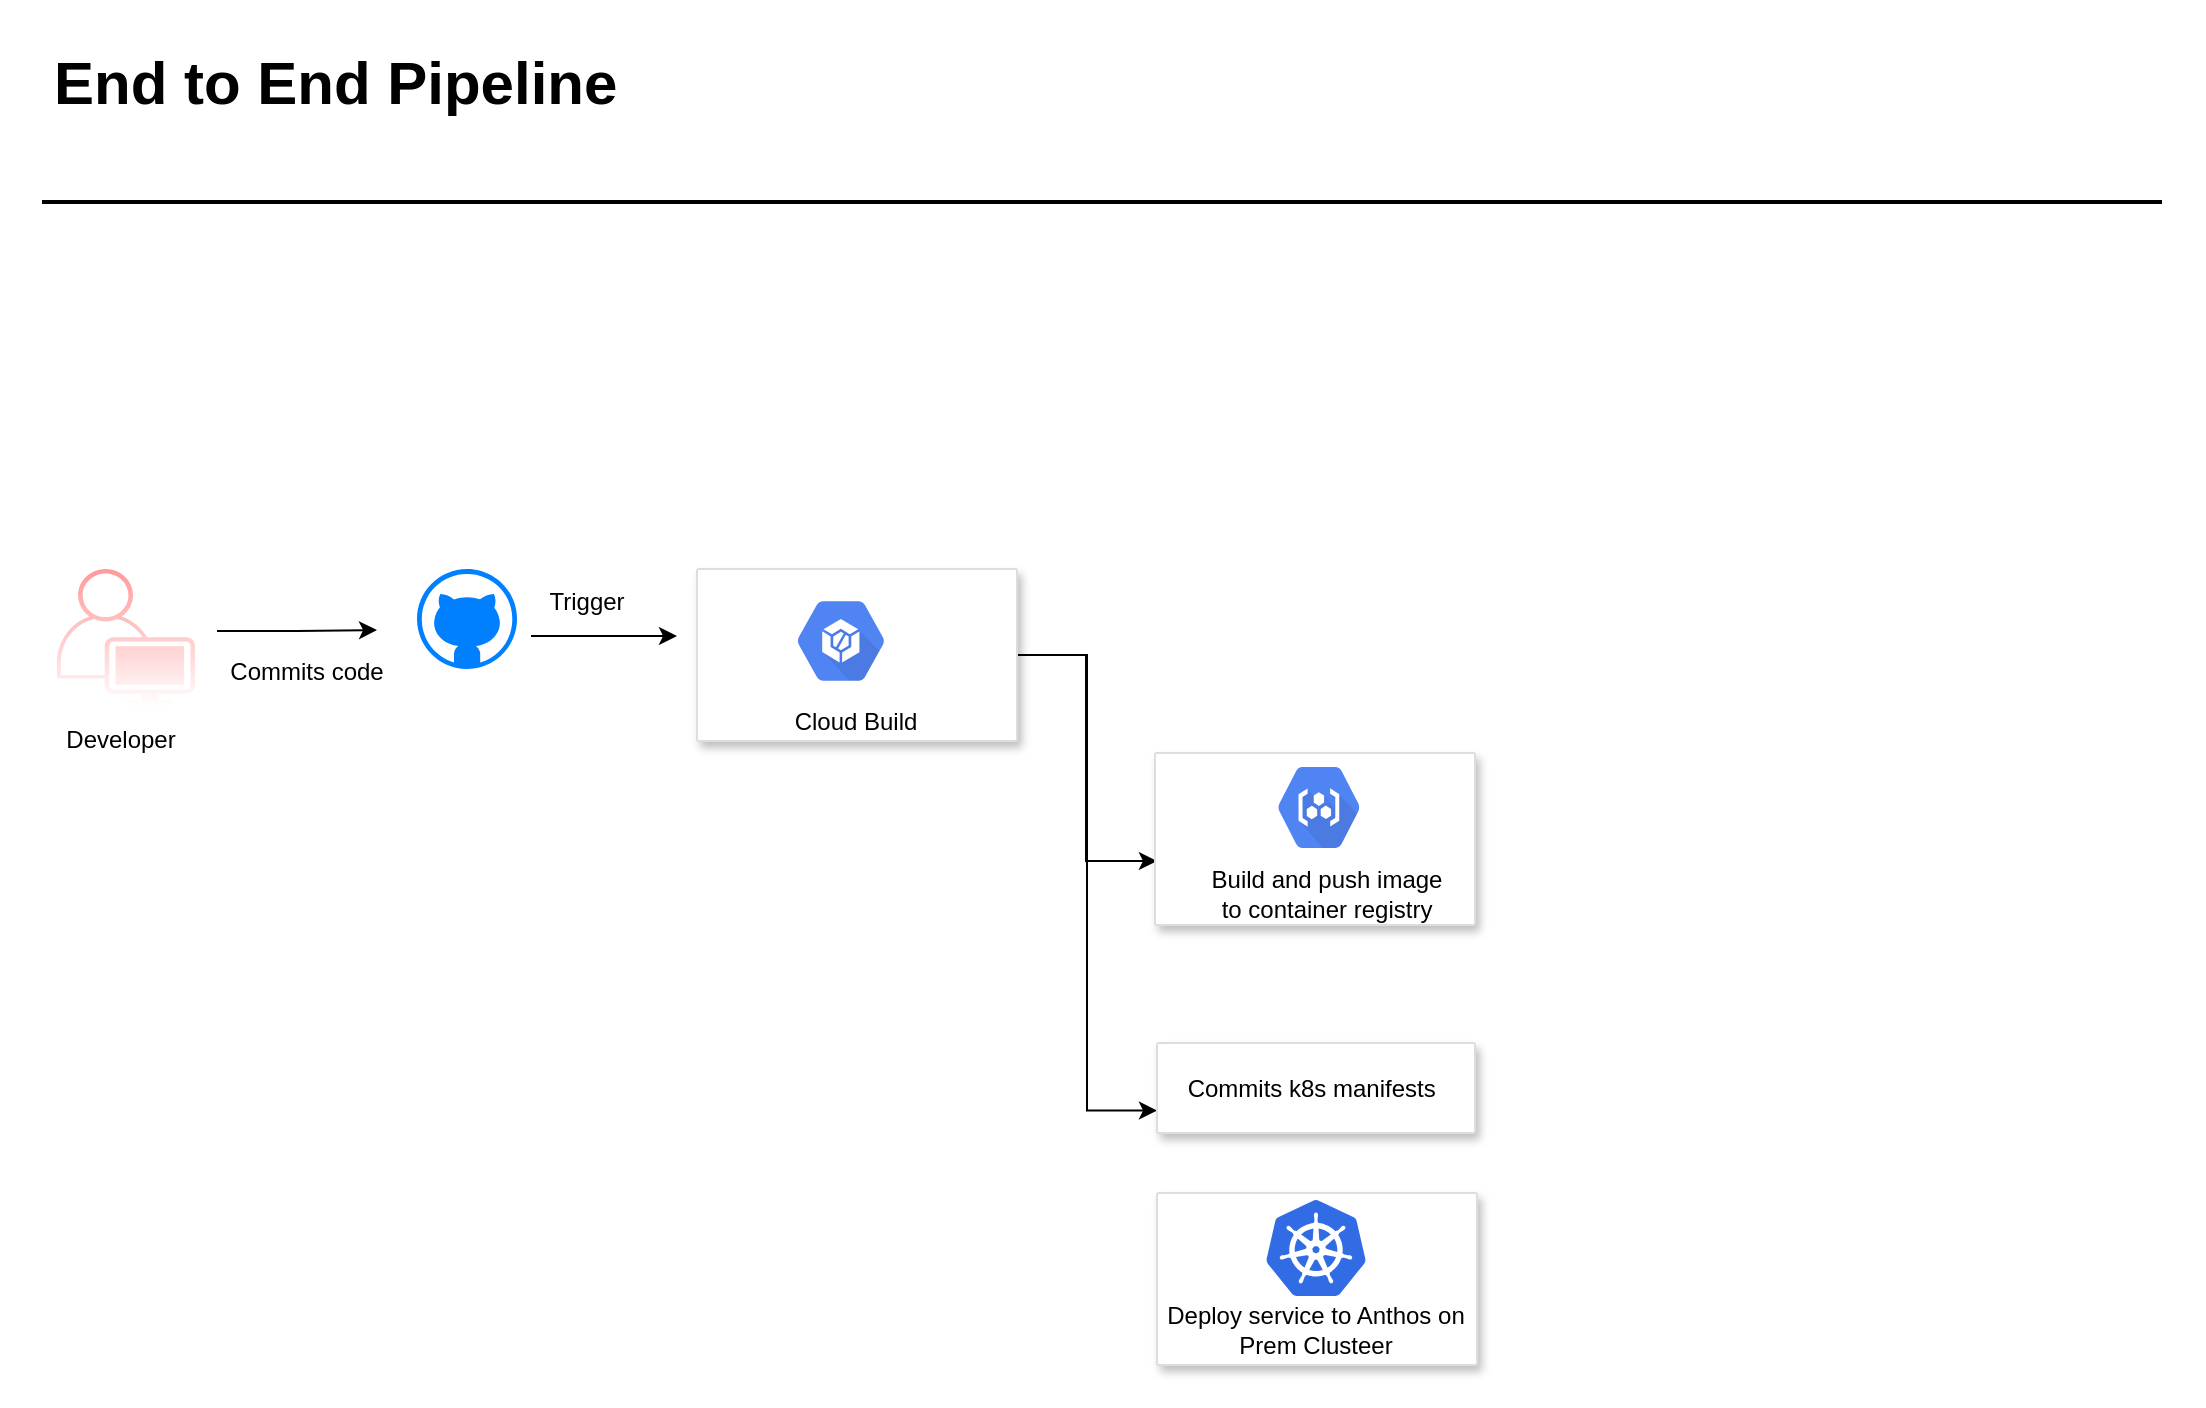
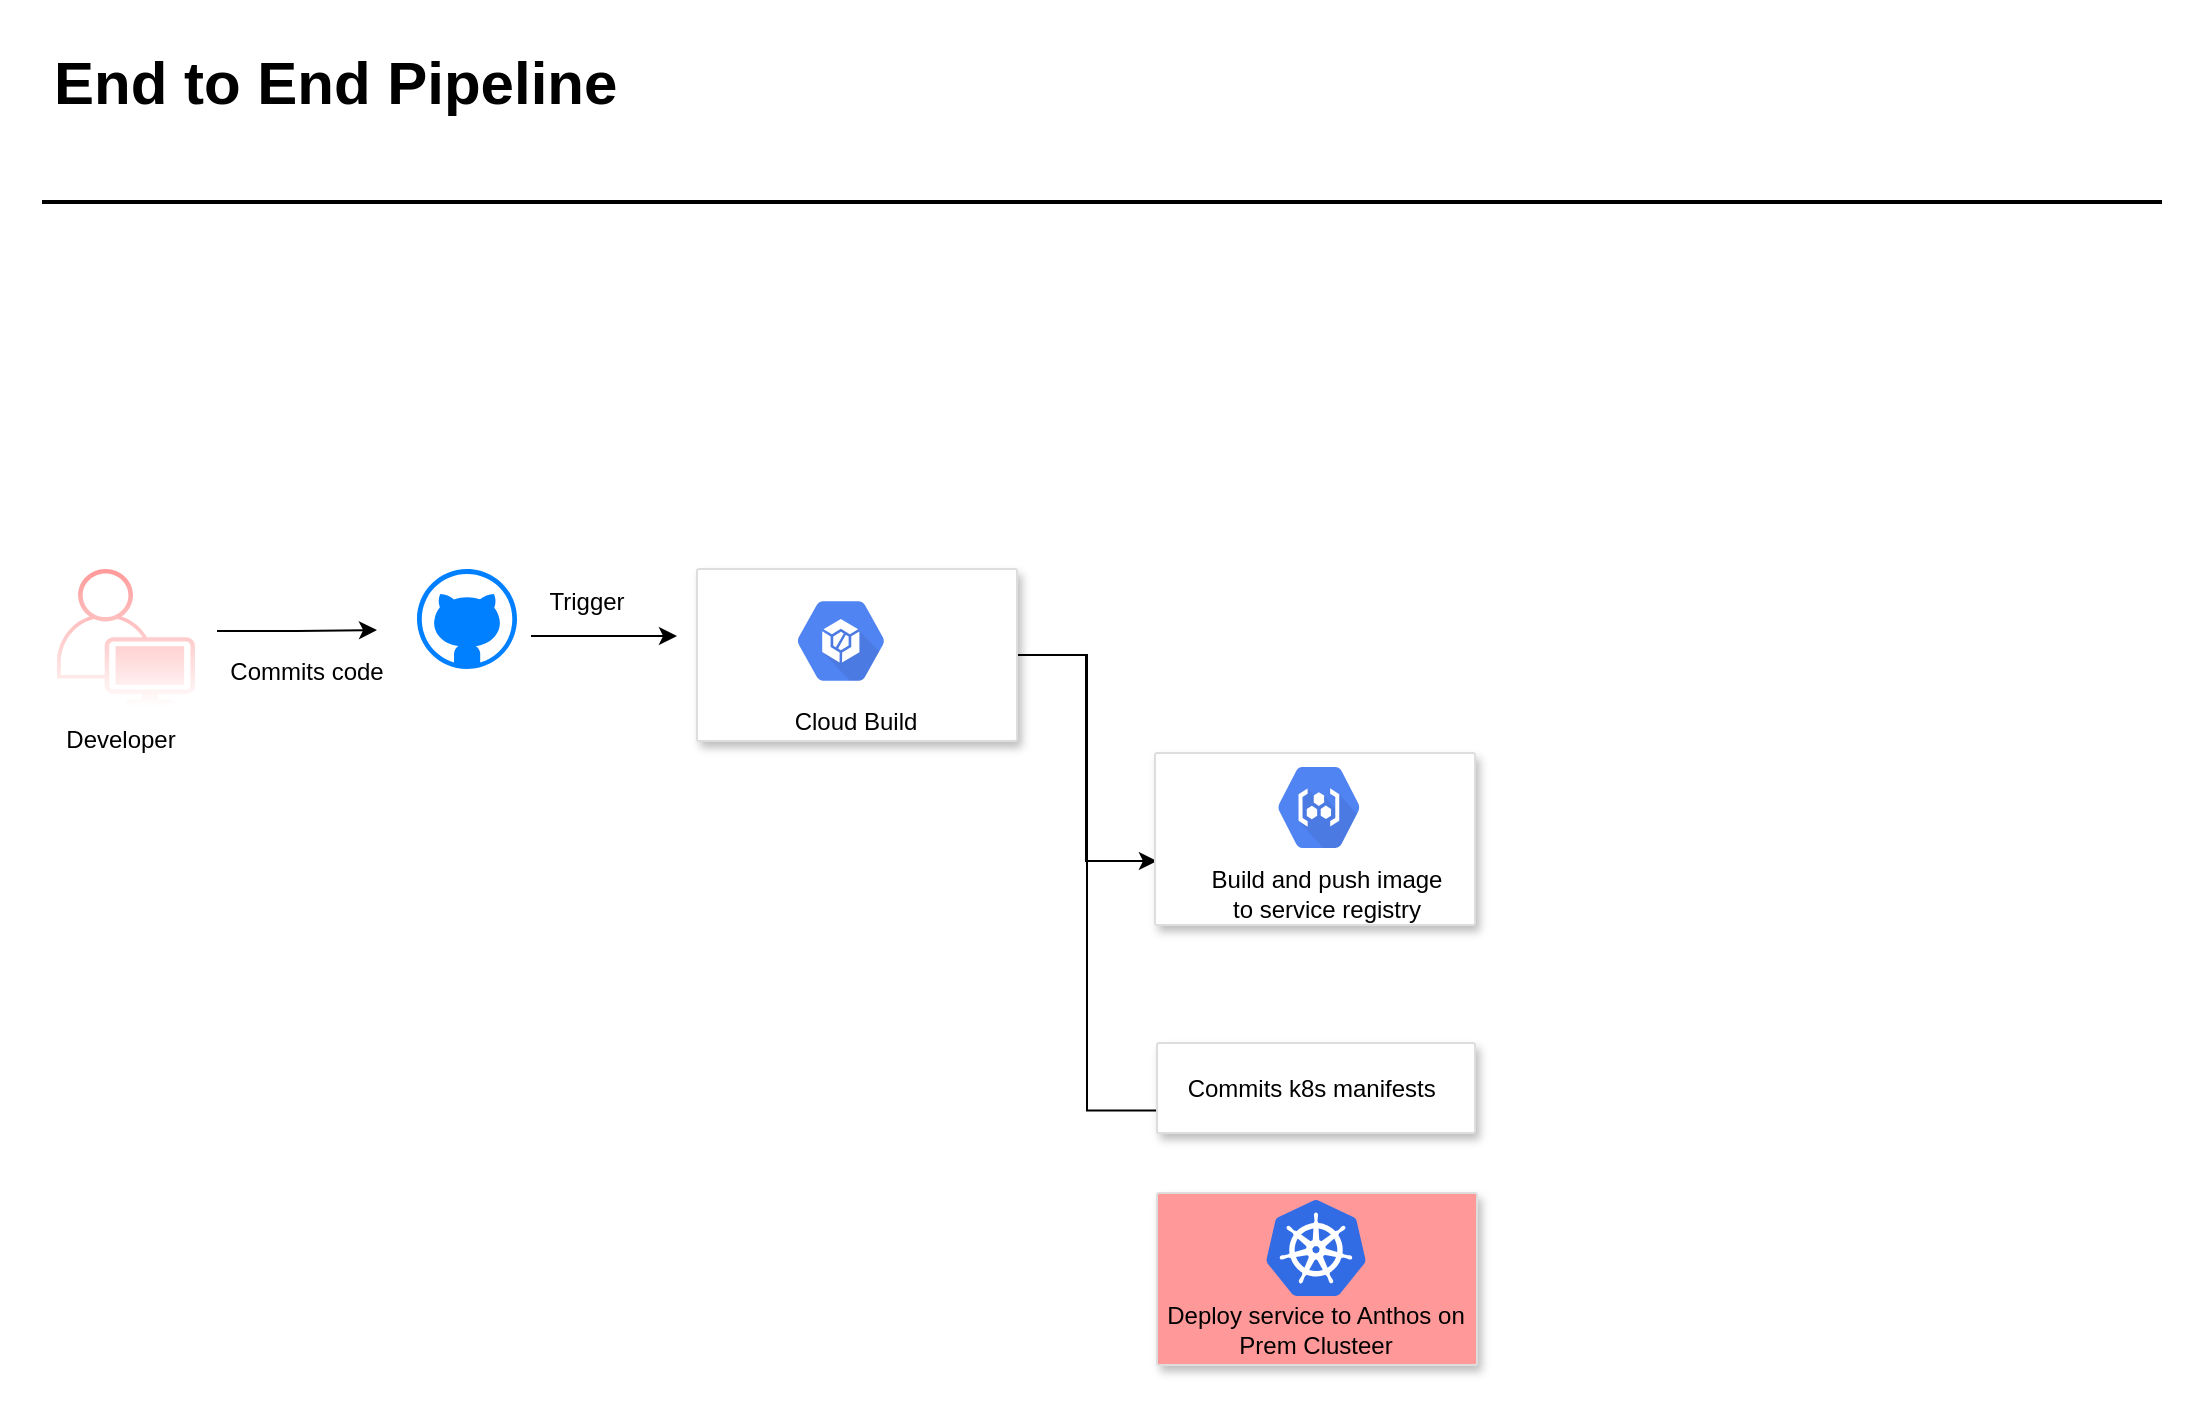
node "Build and push image to container registry": label "Build and push image to container registry" -> "Build and push image to service registry"
edge "Cloud Build" -> "Commits k8s manifests": arrowhead classic -> none
node "Deploy service to Anthos on Prem Clusteer": fillcolor #ffffff -> #ff9999
